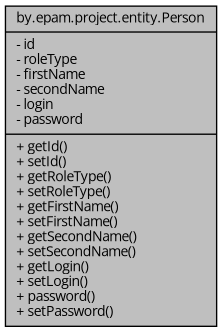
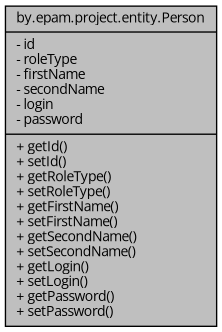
node "by.epam.project.entity.Person": text "+ password()" -> "+ getPassword()"
